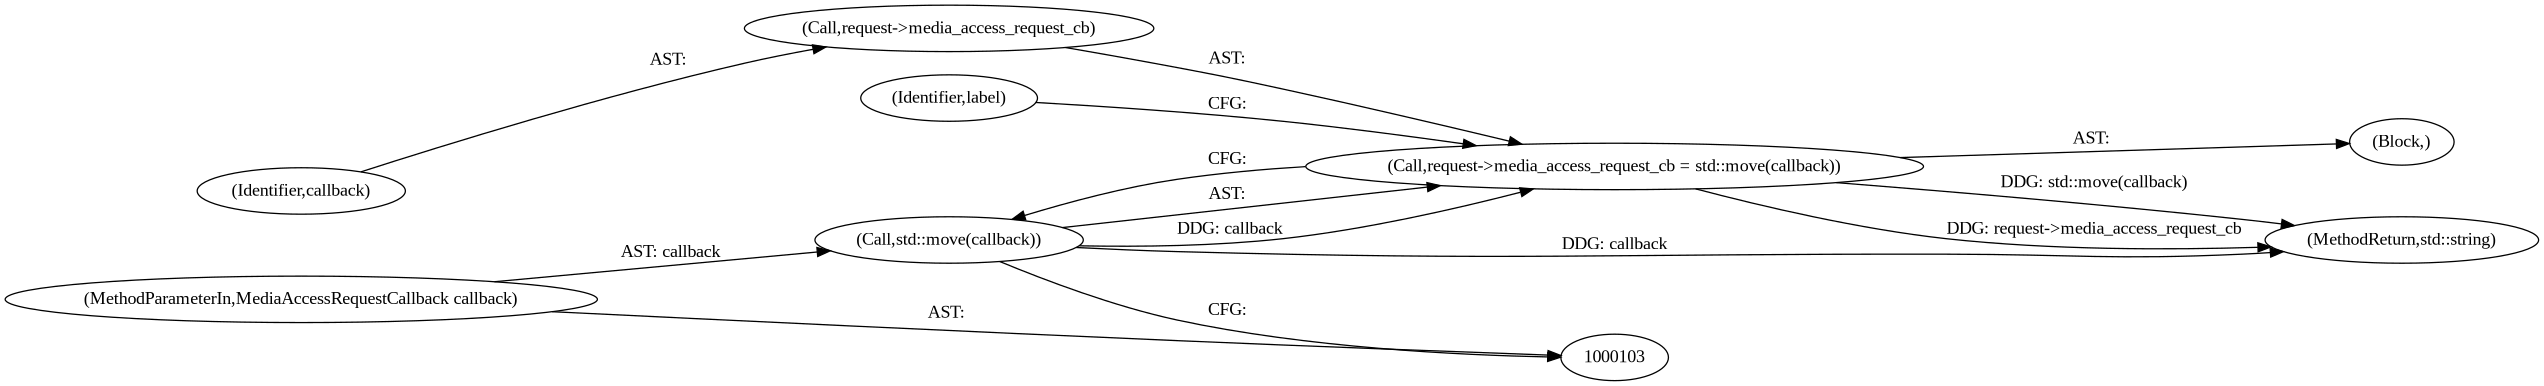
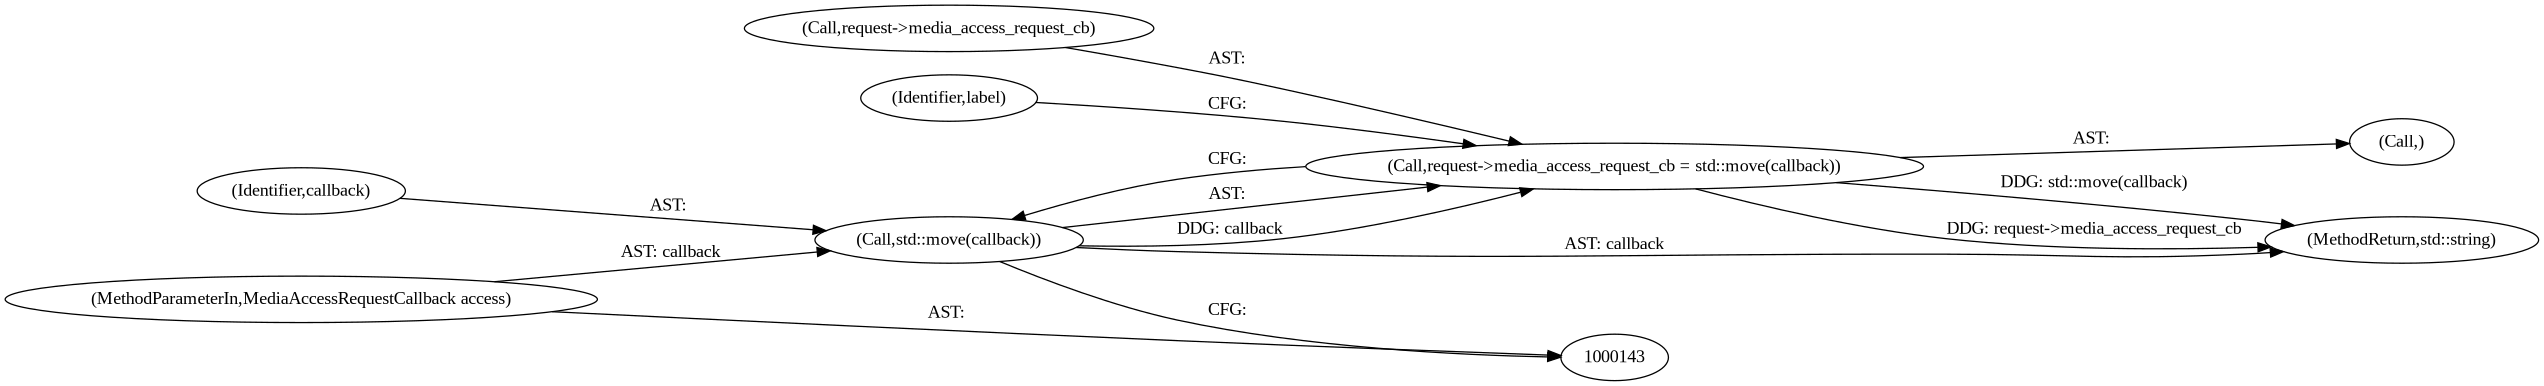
edge "(Identifier,callback)" -> "(Call,request->media_access_request_cb)": now "(Identifier,callback)" -> "(Call,std::move(callback))"
node "(Block,)": label "(Block,)" -> "(Call,)"
edge "(Call,std::move(callback))" -> "(MethodReturn,std::string)": label "DDG: callback" -> "AST: callback"
node "(MethodParameterIn,MediaAccessRequestCallback callback)": label "(MethodParameterIn,MediaAccessRequestCallback callback)" -> "(MethodParameterIn,MediaAccessRequestCallback access)"
node "1000103": label "1000103" -> "1000143"
